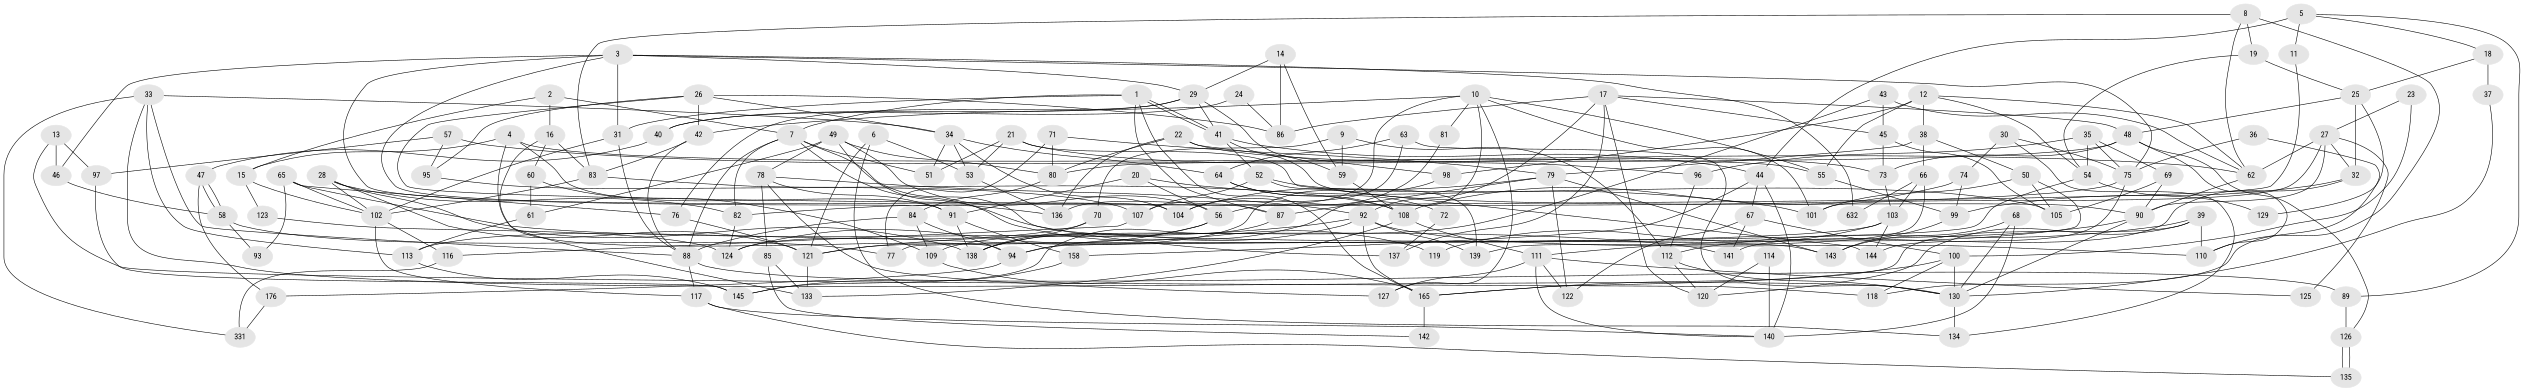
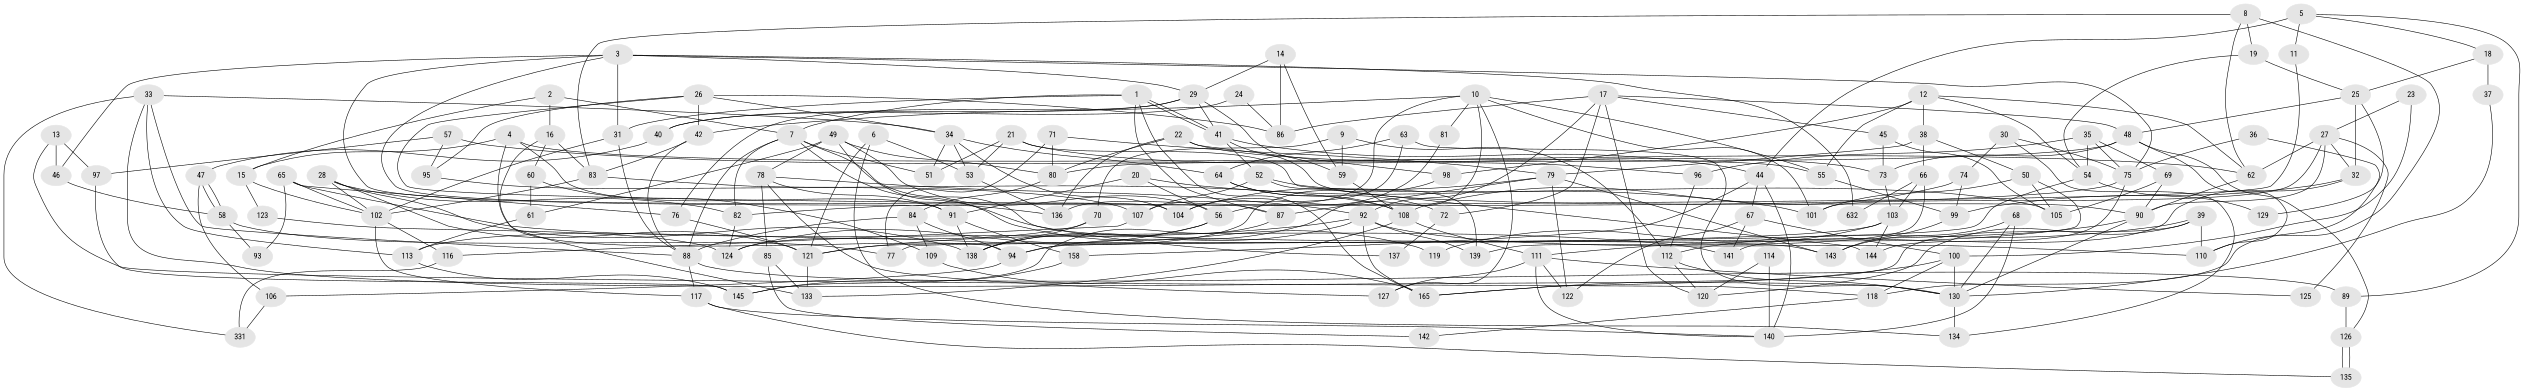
node "43": removed
edge "17" -- "137": now "17" -- "72"
node "176": label "176" -> "106"
edge "165" -- "142": now "118" -- "142"
